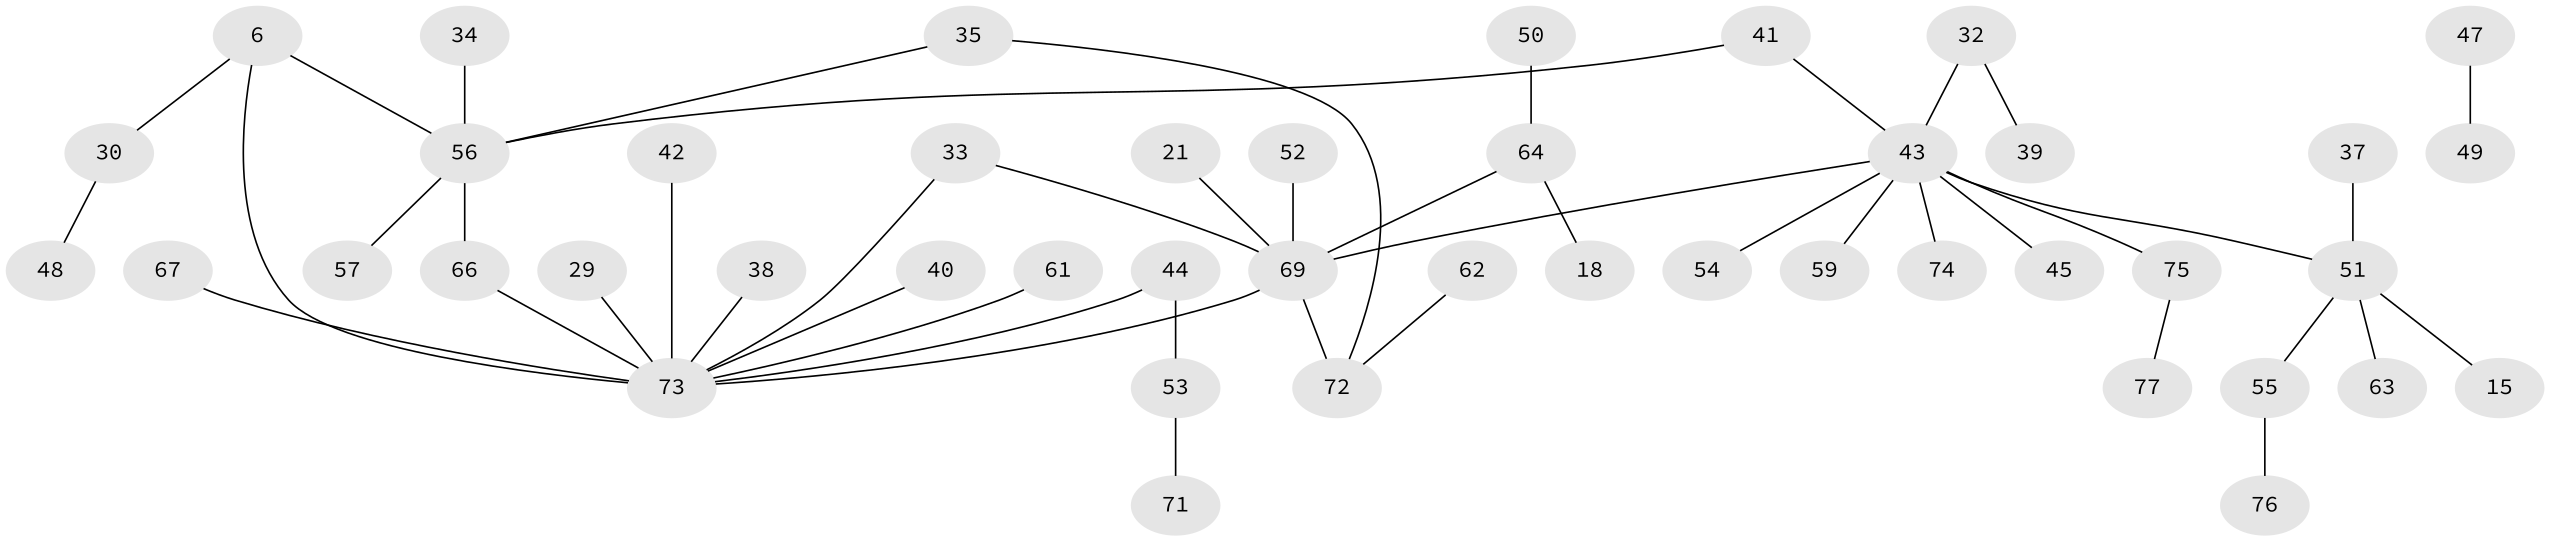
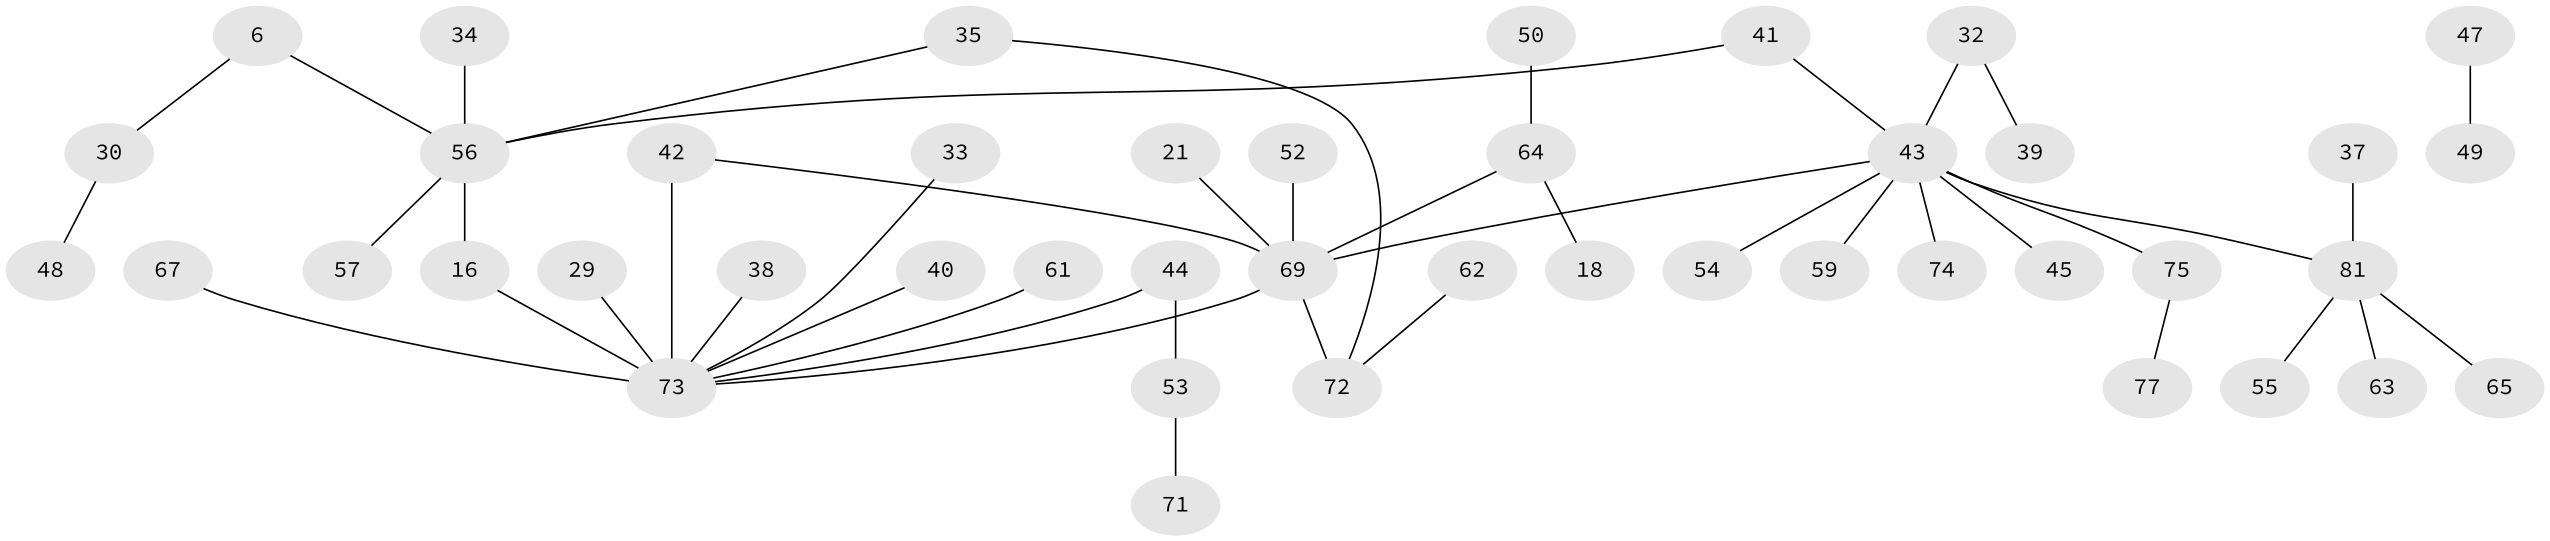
edge "33" -- "69": now "42" -- "69"
node "66": label "66" -> "16"
node "51": label "51" -> "81"
edge "6" -- "73": removed
node "15": label "15" -> "65"
node "76": removed
